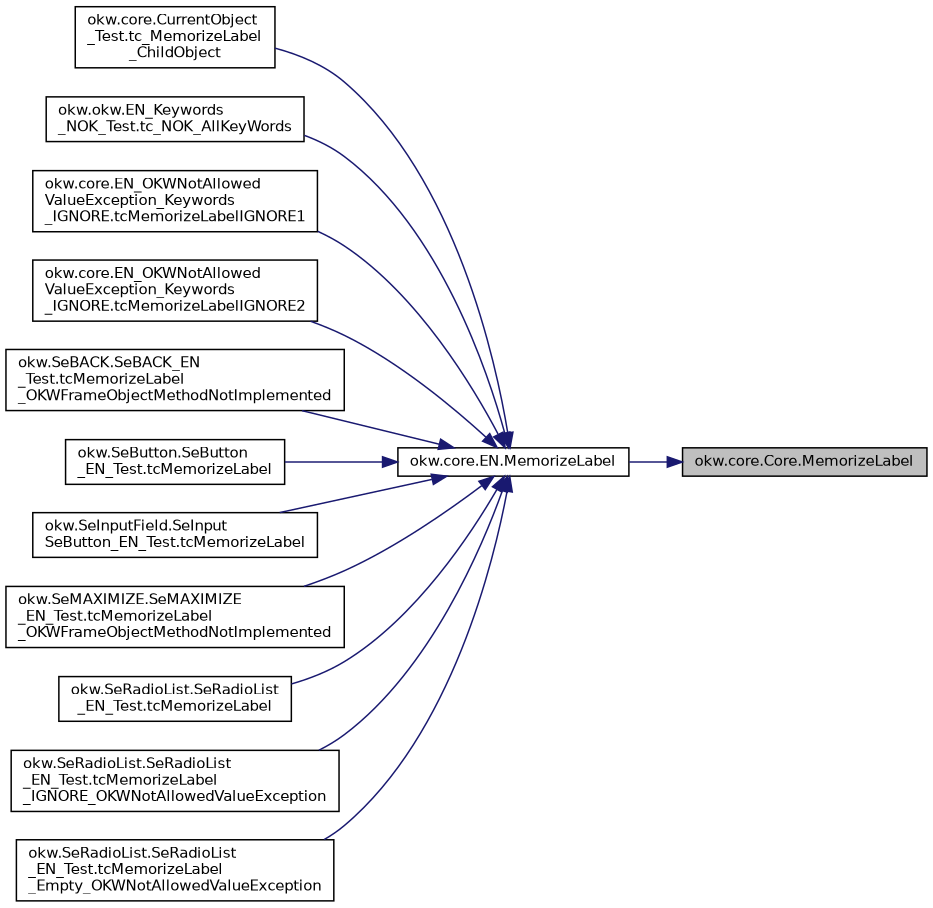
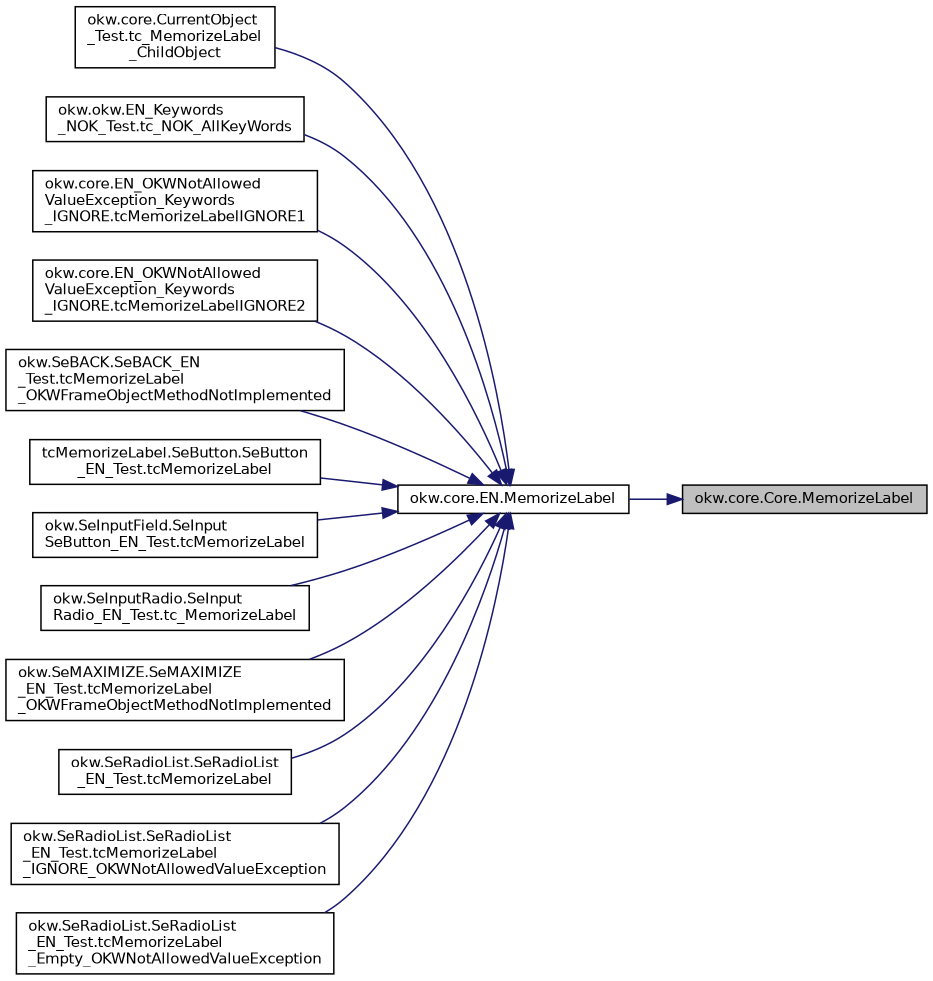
node "okw.SeButton.SeButton _EN_Test.tcMemorizeLabel": label "okw.SeButton.SeButton _EN_Test.tcMemorizeLabel" -> "tcMemorizeLabel.SeButton.SeButton _EN_Test.tcMemorizeLabel"
node "okw.SeInputRadio.SeInput Radio_EN_Test.tc_MemorizeLabel": added
